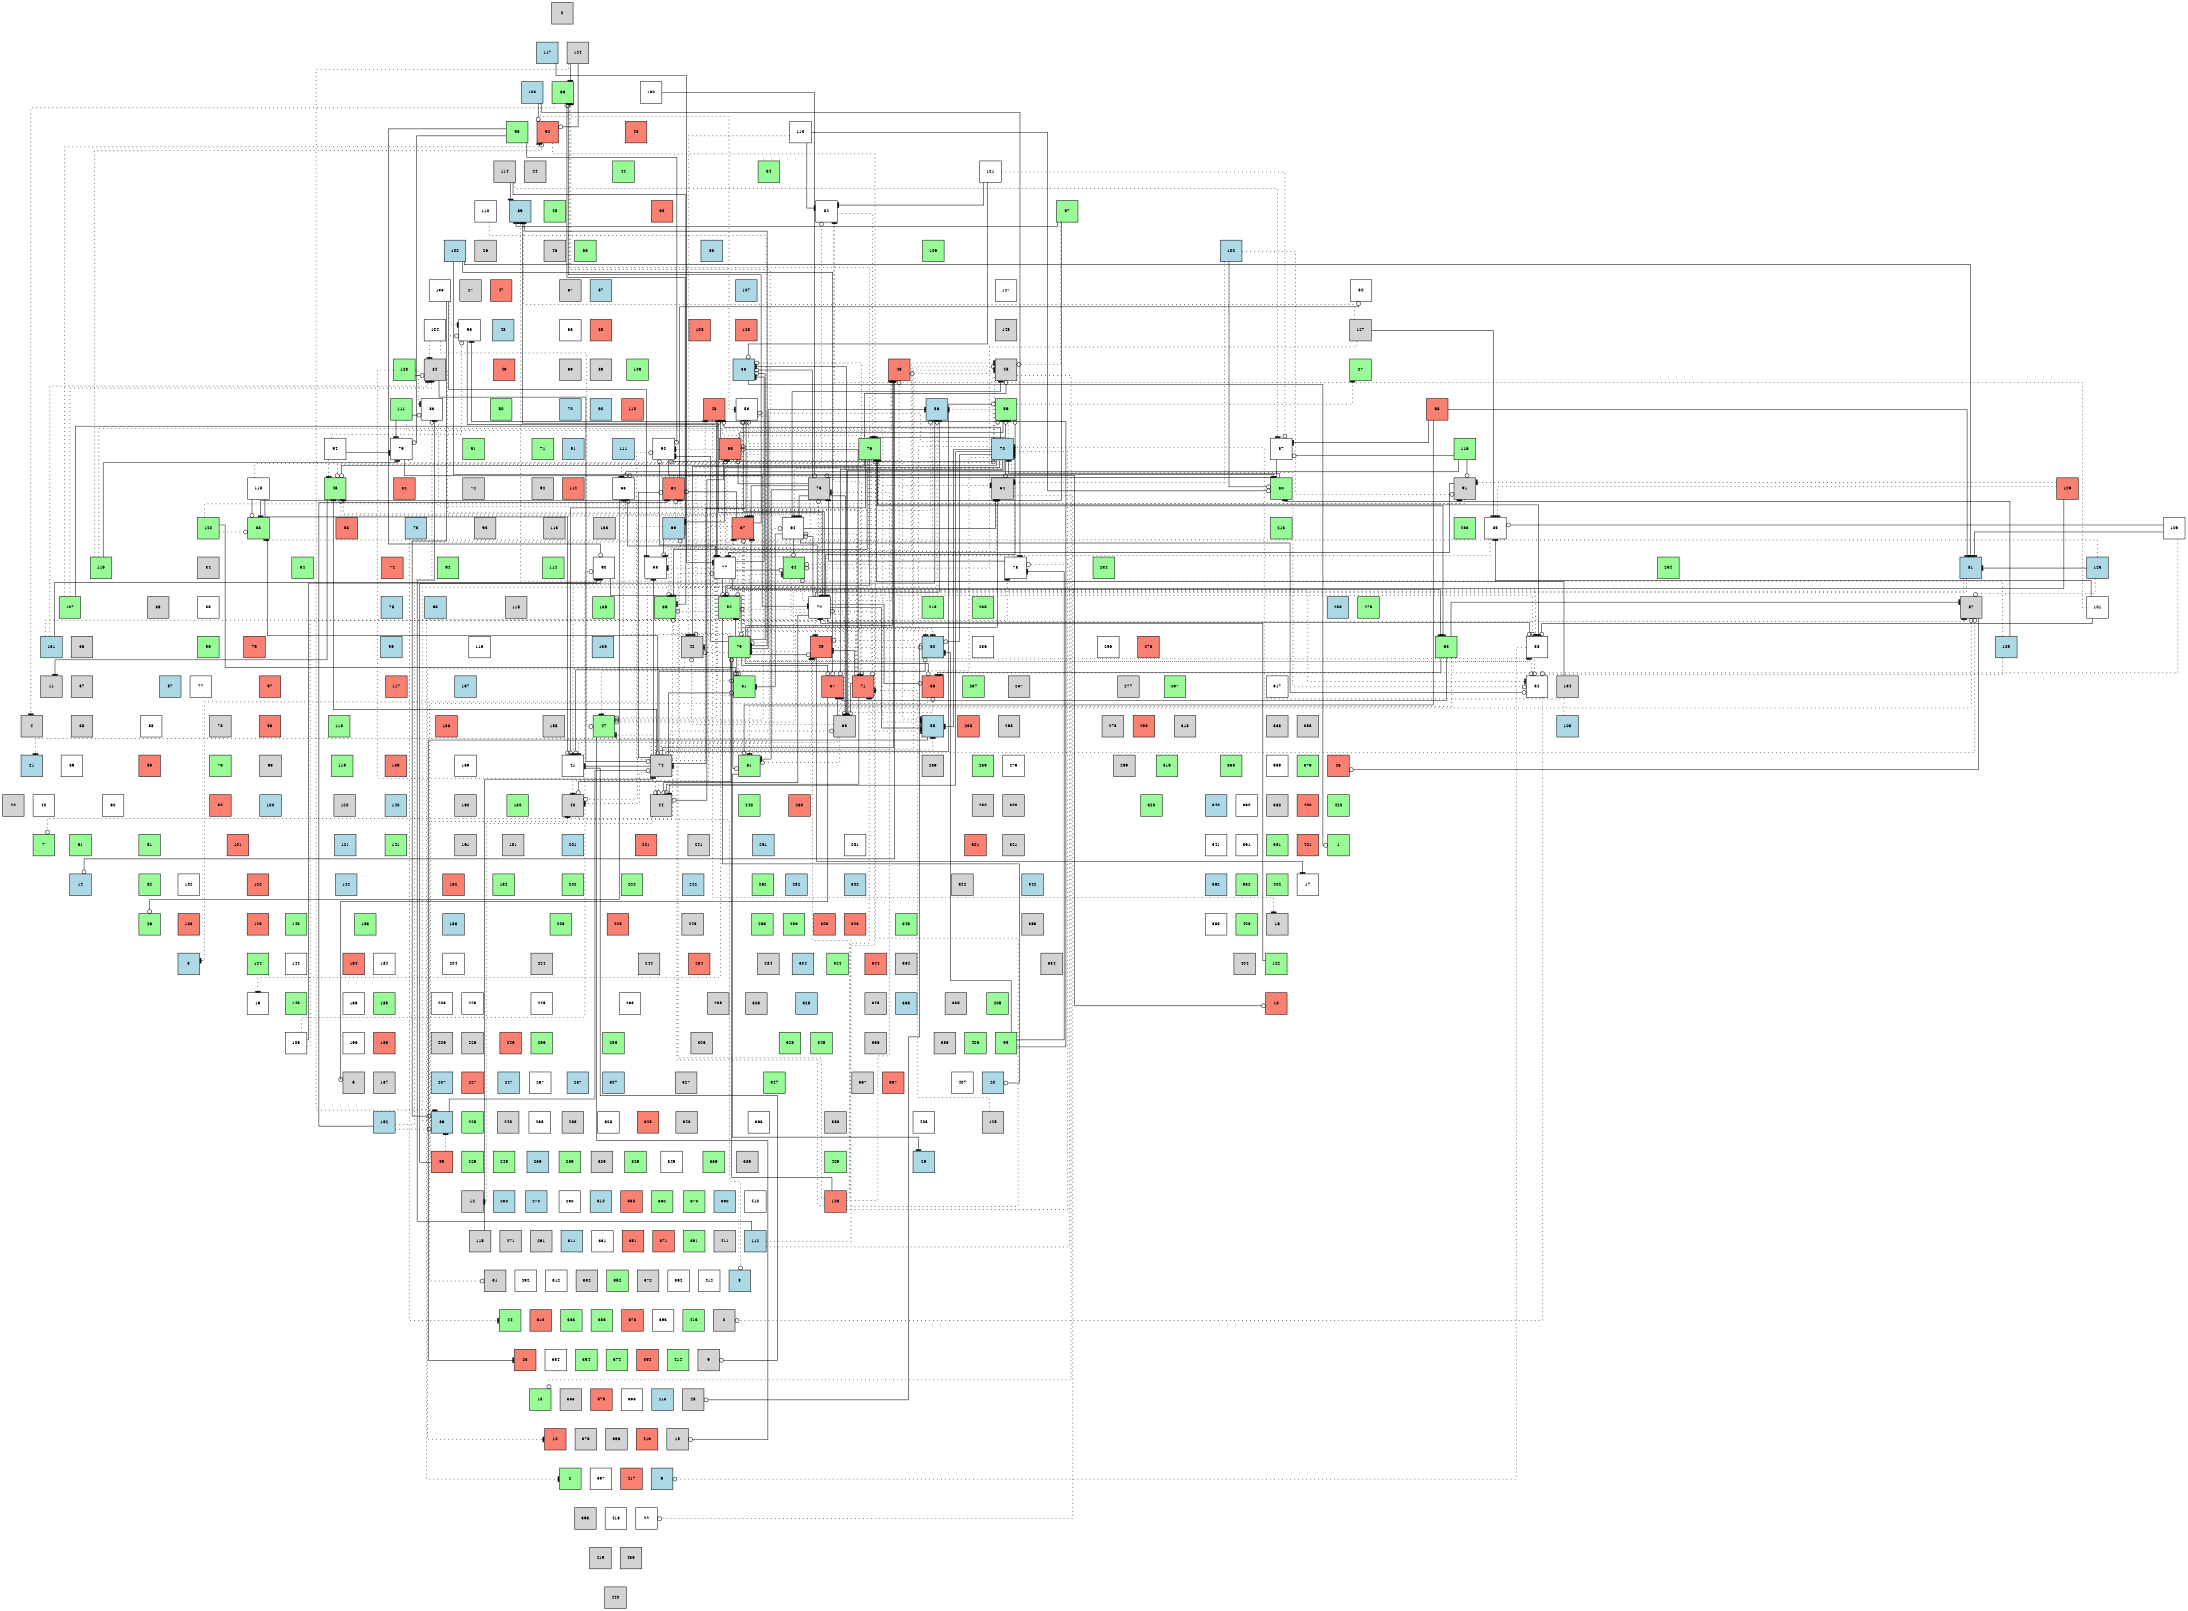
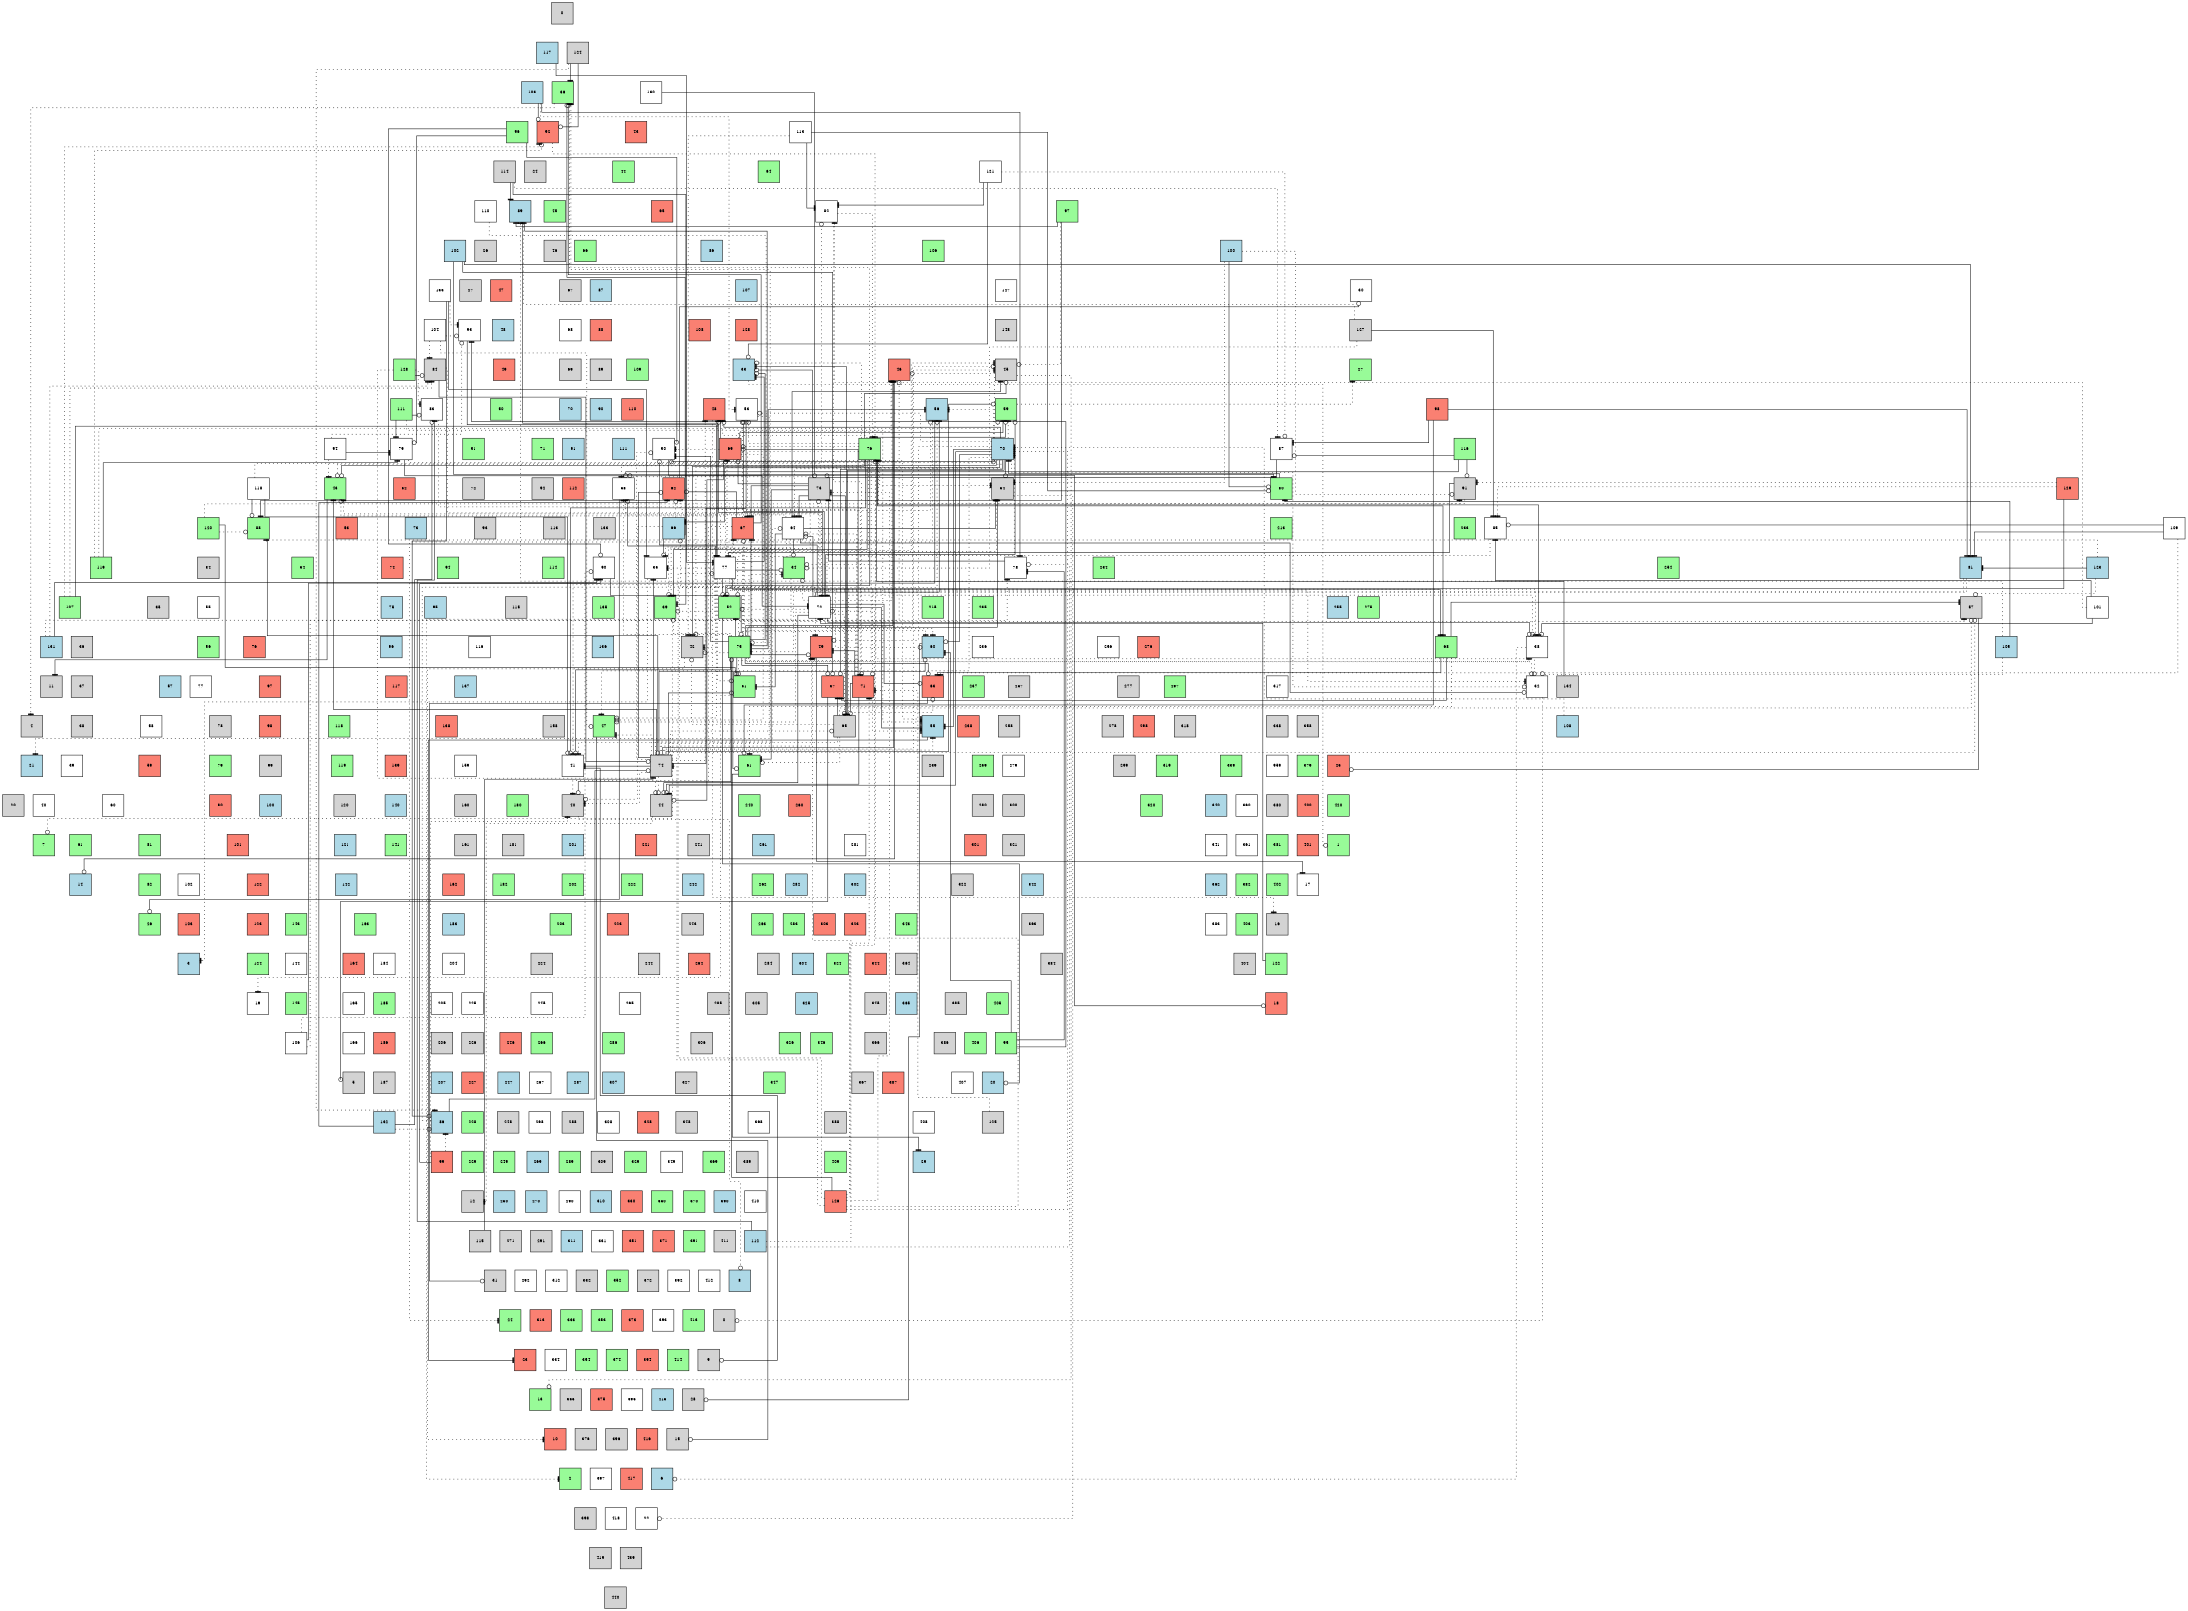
edge "33" -> "1": style solid -> dotted
edge "63" -> "31": style dotted -> solid
edge "132" -> "83": style dotted -> solid
